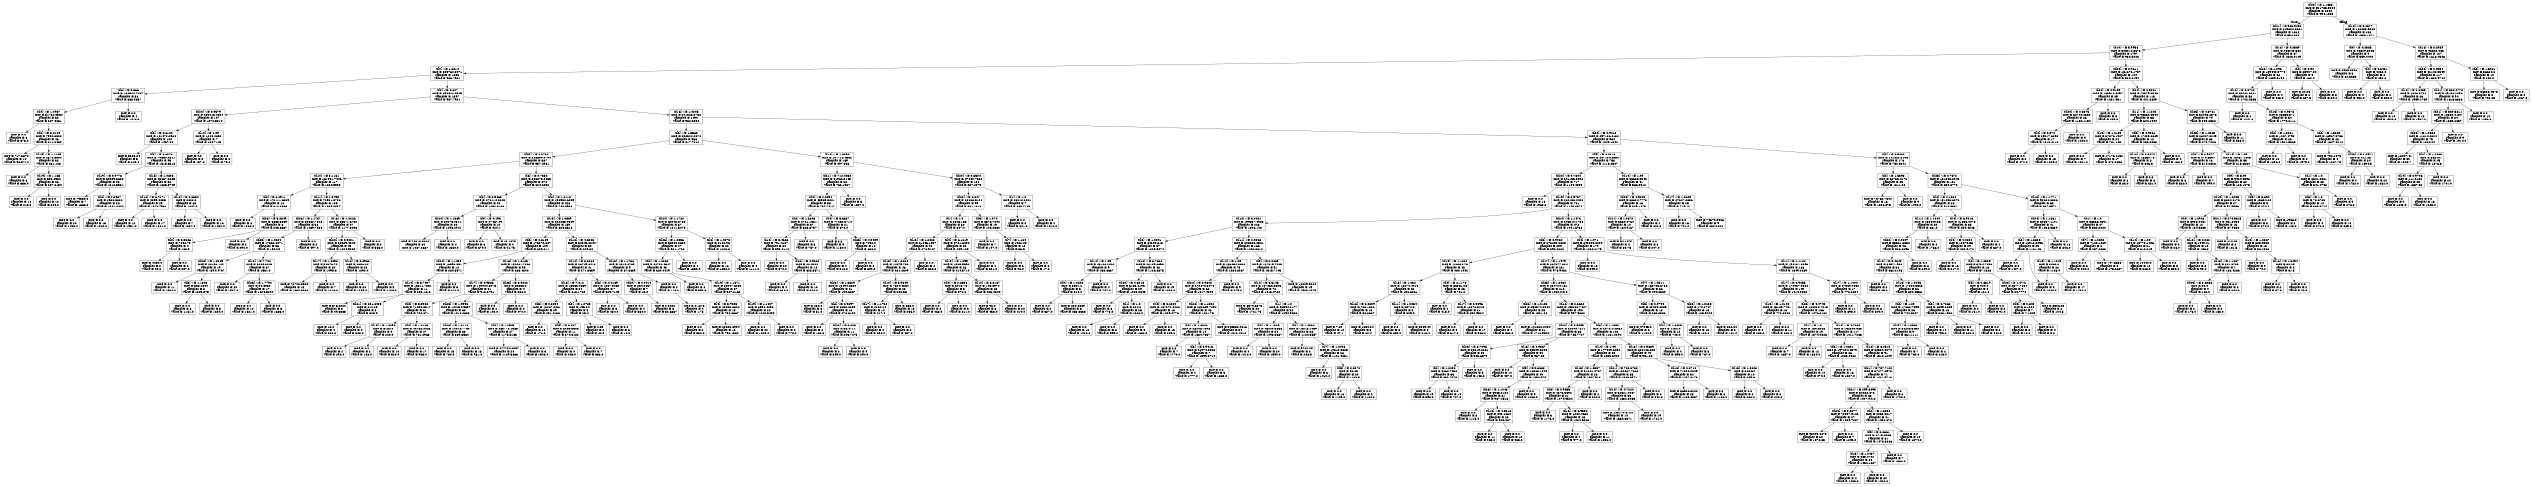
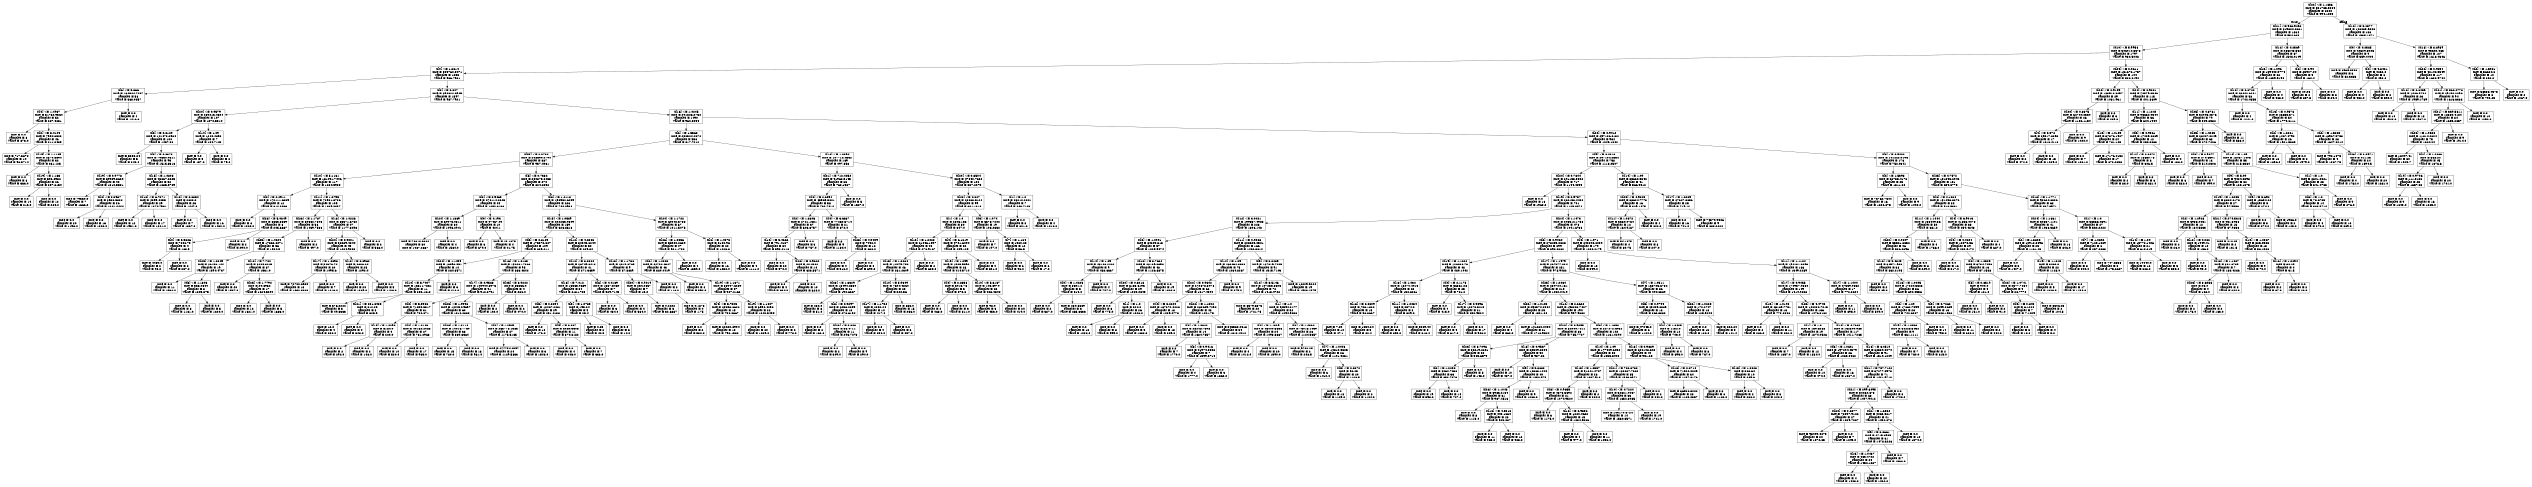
node "X[13] <= 1.1736 mse = 2015.8765 samples = 9 samples = 37.8889": label "X[13] <= 1.1736 mse = 2015.8765 samples = 9 samples = 37.8889" -> "X[13] <= 1.1736 mse = 2015.8765 samples = 9 value = 37.8889"
edge "X[2] <= 1.3803 mse = 10912.8096 samples = 25 value = 1161.48" -> "mse = 0.0 samples = 5 value = 1026.0": now "X[2] <= 1.3803 mse = 10912.8096 samples = 25 value = 1161.48" -> "X[19] <= 1.1342 mse = 3060.0 samples = 22 value = 1128.0"
node "mse = 0.0 samples = 10 value = 624.0": label "mse = 0.0 samples = 10 value = 624.0" -> "mse = 0.0 samples = 10 samples = 624.0"
edge "X[5] <= 0.7262 mse = 4899.3609 samples = 13 value = 608.1538" -> "mse = 0.0 samples = 14 value = 795.0": now "X[2] <= 1.29 mse = 17662.7599 samples = 23 value = 742.6087" -> "mse = 0.0 samples = 14 value = 795.0"
